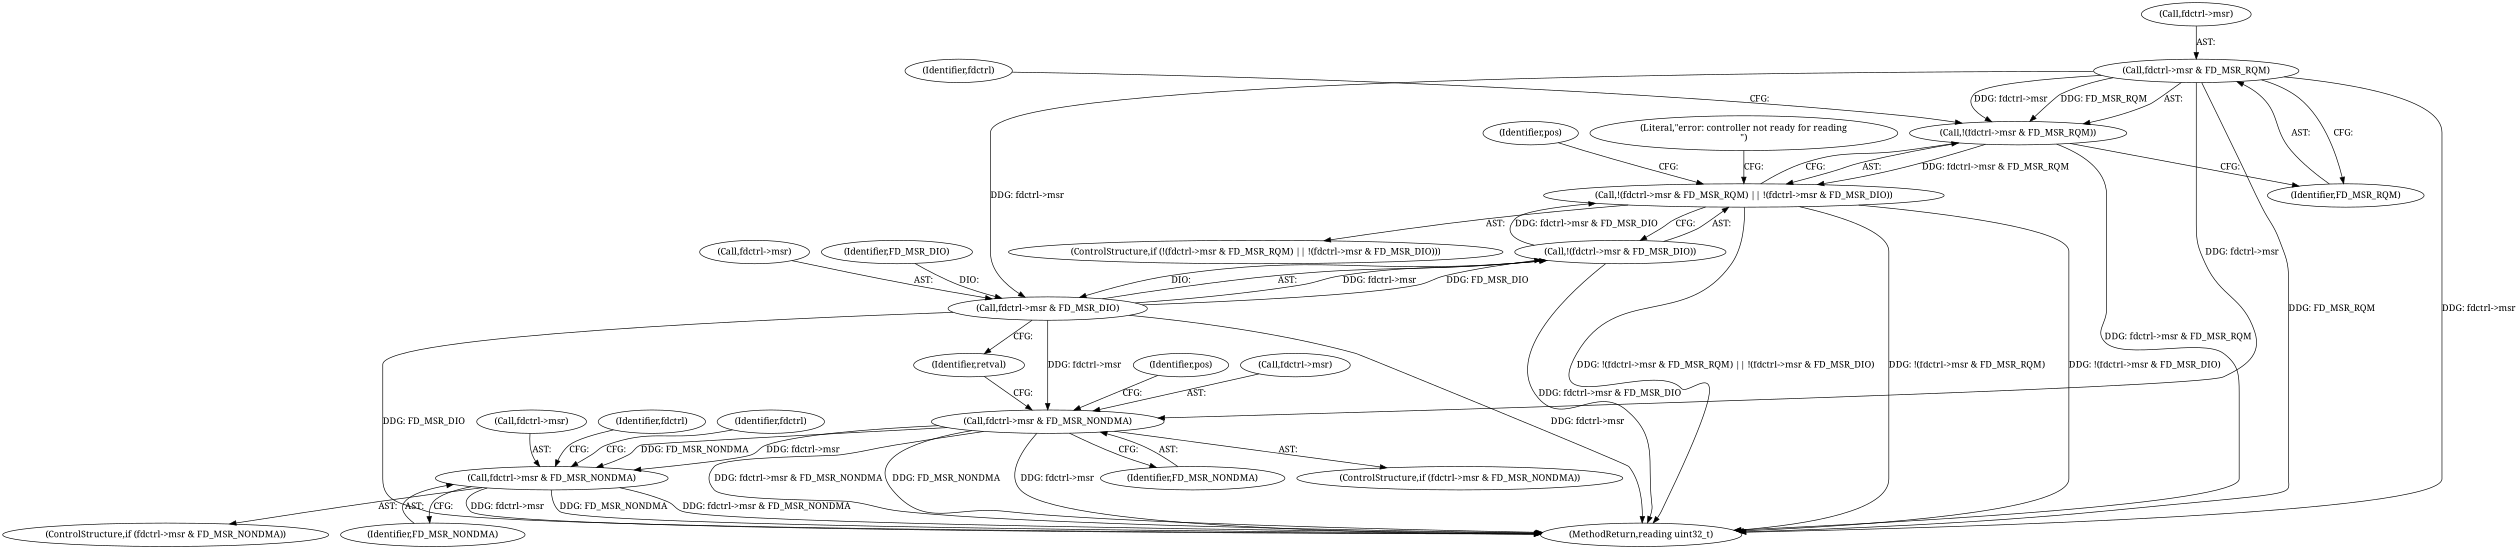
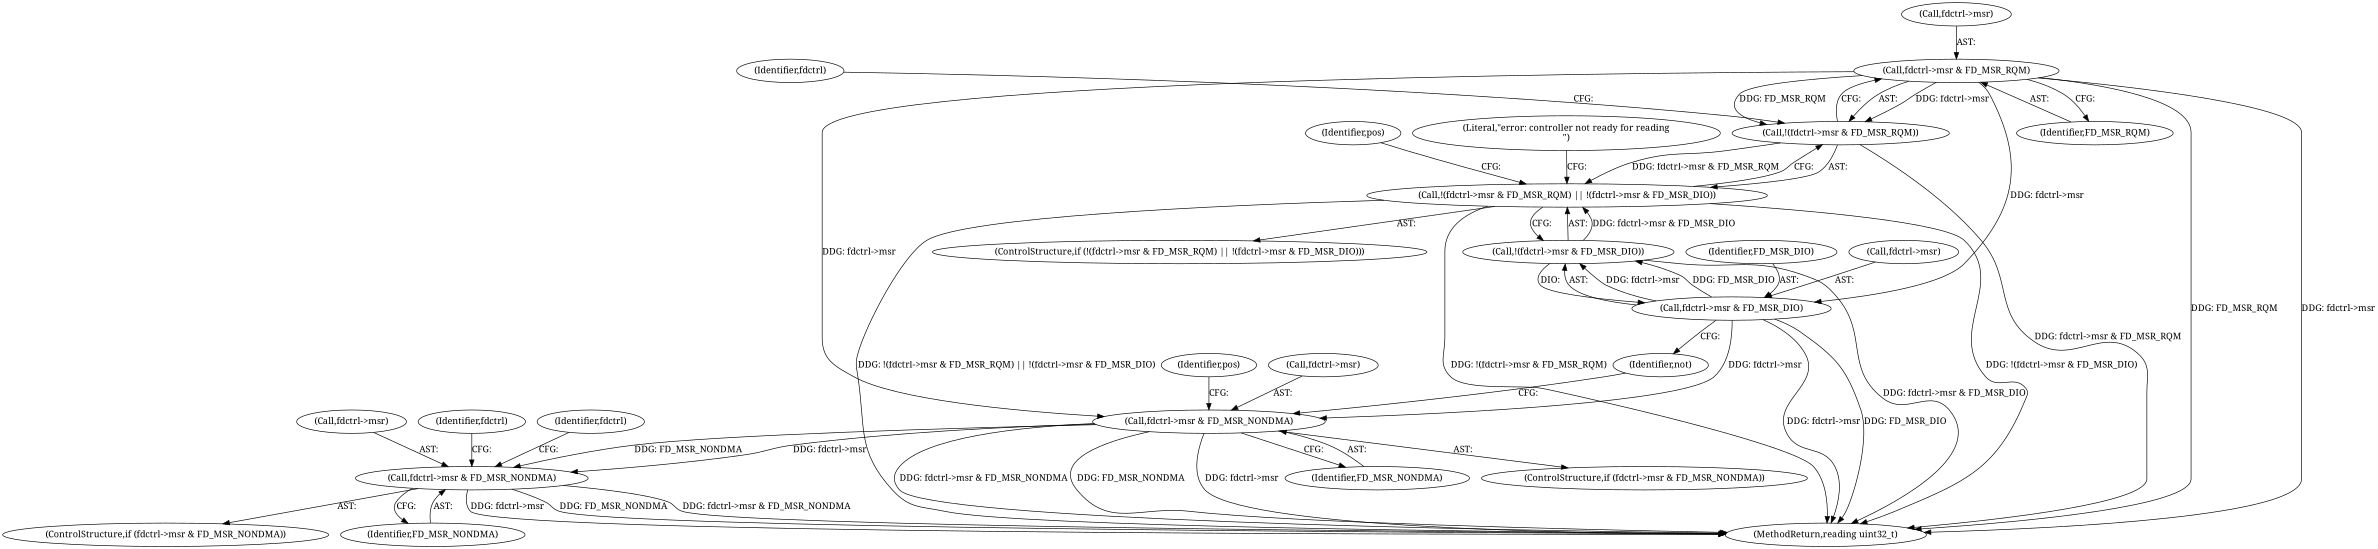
edge "(Call,!(fdctrl->msr & FD_MSR_RQM))" -> "(Identifier,FD_MSR_RQM)": now "(Call,!(fdctrl->msr & FD_MSR_RQM))" -> "(Call,fdctrl->msr & FD_MSR_RQM)"
edge "(Identifier,FD_MSR_DIO)" -> "(Call,fdctrl->msr & FD_MSR_DIO)": label "DIO: " -> "AST: "
node "(Identifier,retval)": label "(Identifier,retval)" -> "(Identifier,not)"
